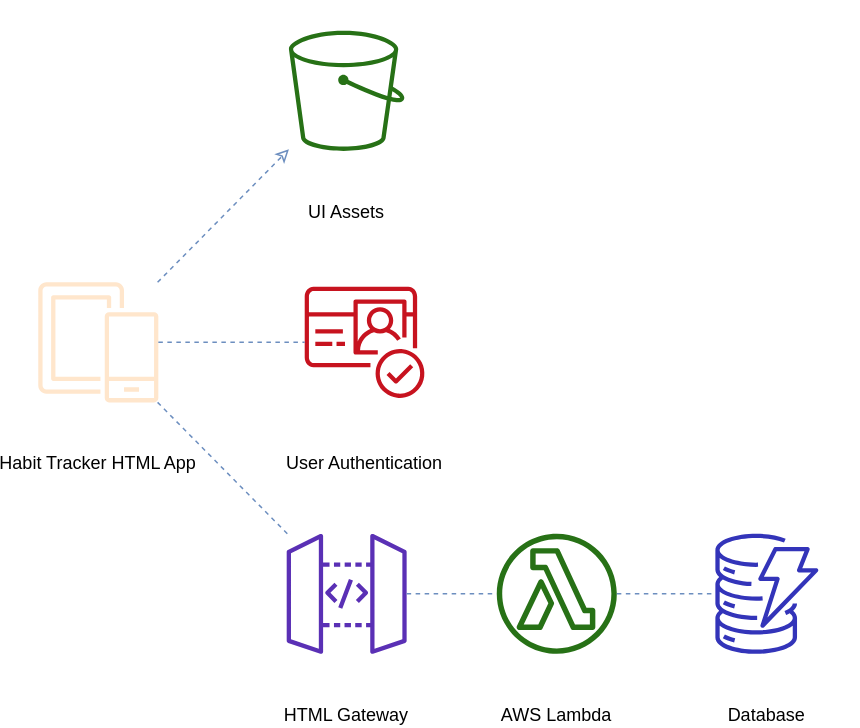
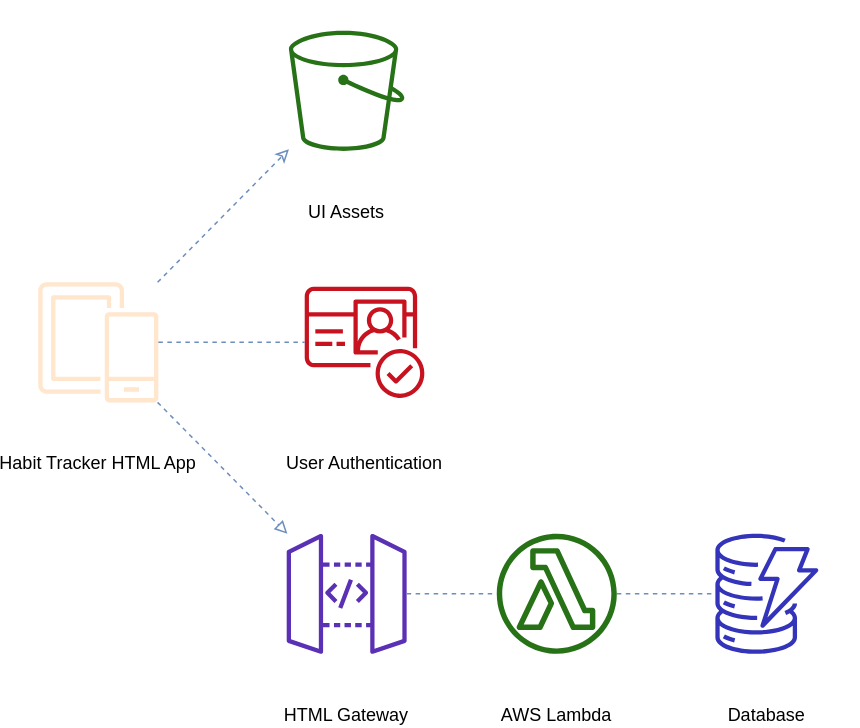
edge "Habit Tracker HTML App" -- "HTML Gateway": arrowhead none -> block
